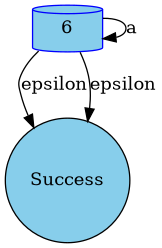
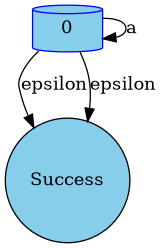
node "6": label "6" -> "0"
